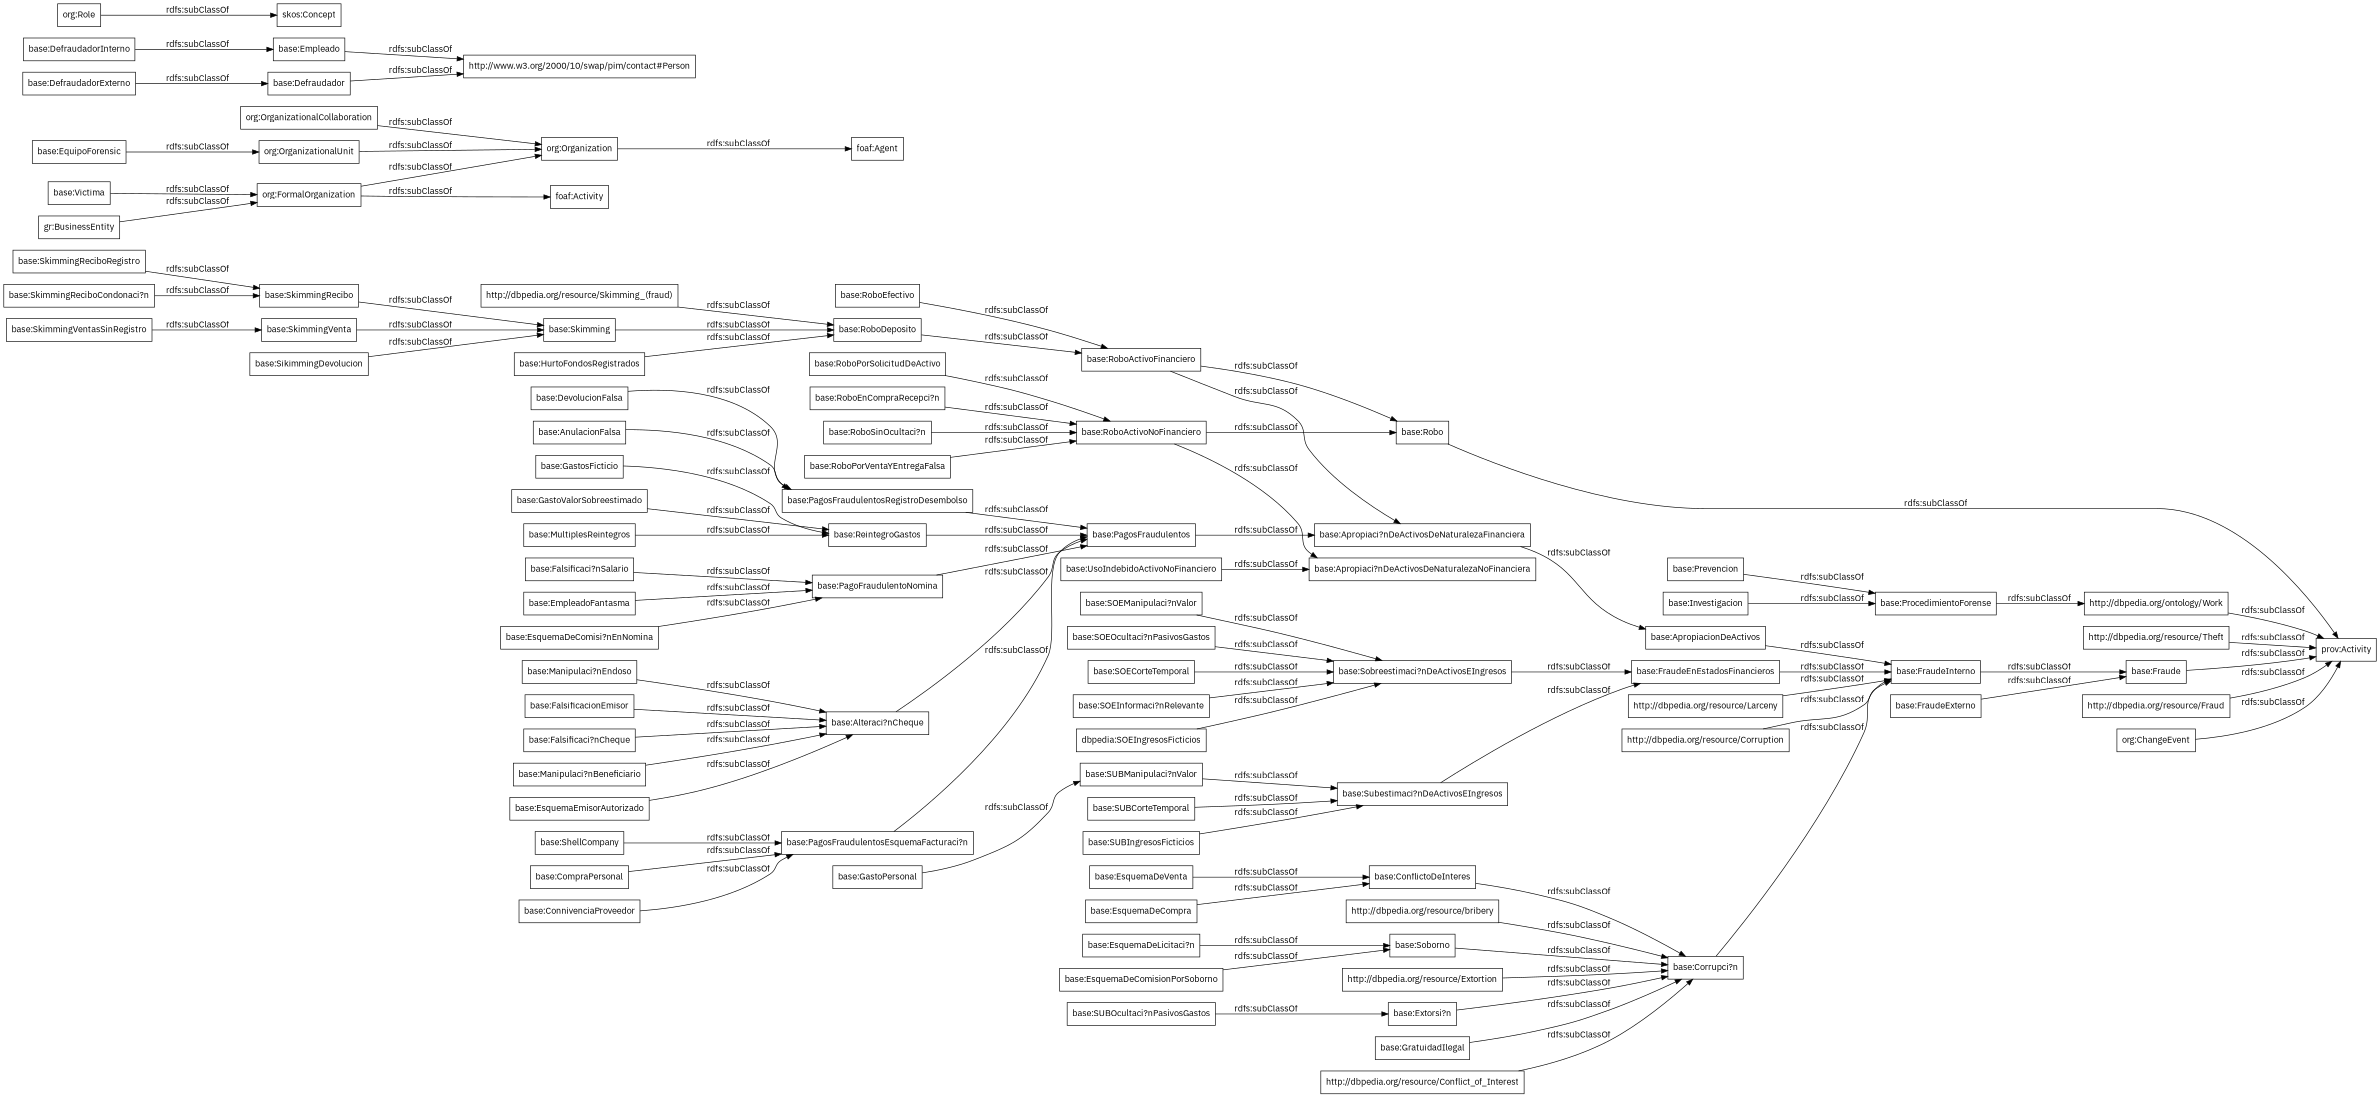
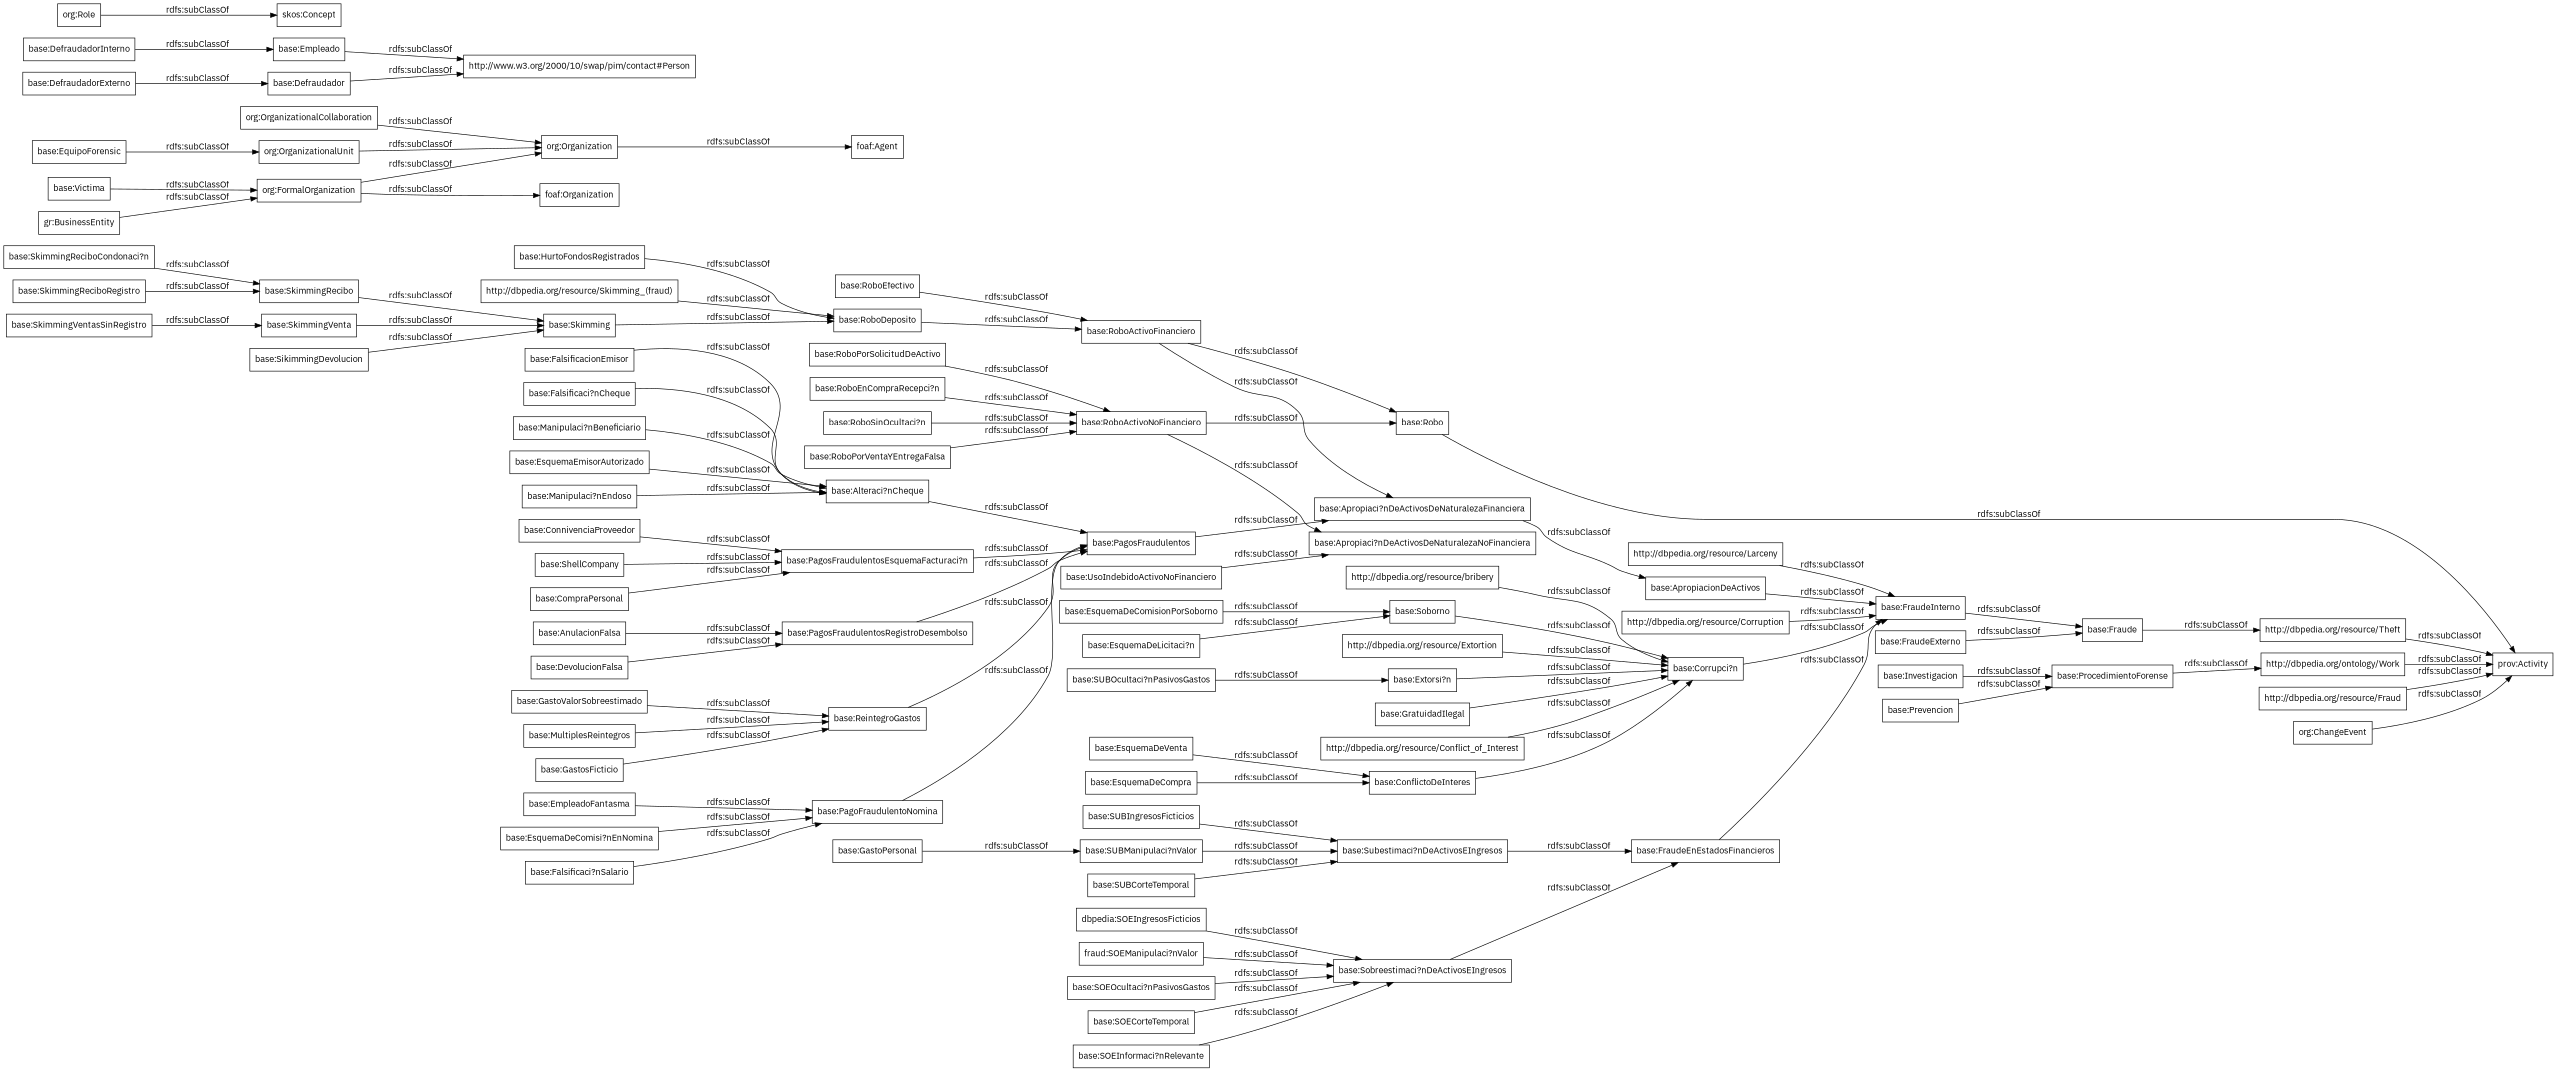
node "foaf:Activity": label "foaf:Activity" -> "foaf:Organization"
node "base:SOEManipulaci?nValor": label "base:SOEManipulaci?nValor" -> "fraud:SOEManipulaci?nValor"
edge "base:Fraude" -> "prov:Activity": now "base:Fraude" -> "http://dbpedia.org/resource/Theft"
